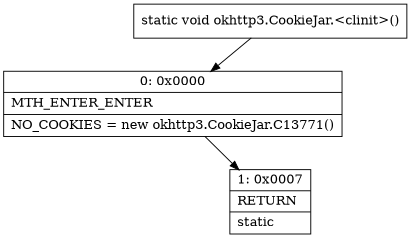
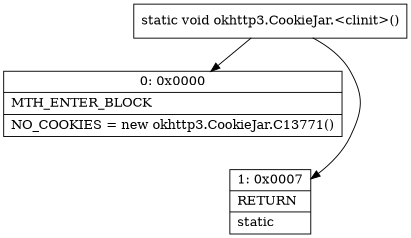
node "0: 0x0000": text "MTH_ENTER_ENTER" -> "MTH_ENTER_BLOCK"
edge "0: 0x0000" -> "1: 0x0007": now "static void okhttp3.CookieJar.<clinit>()" -> "1: 0x0007"
